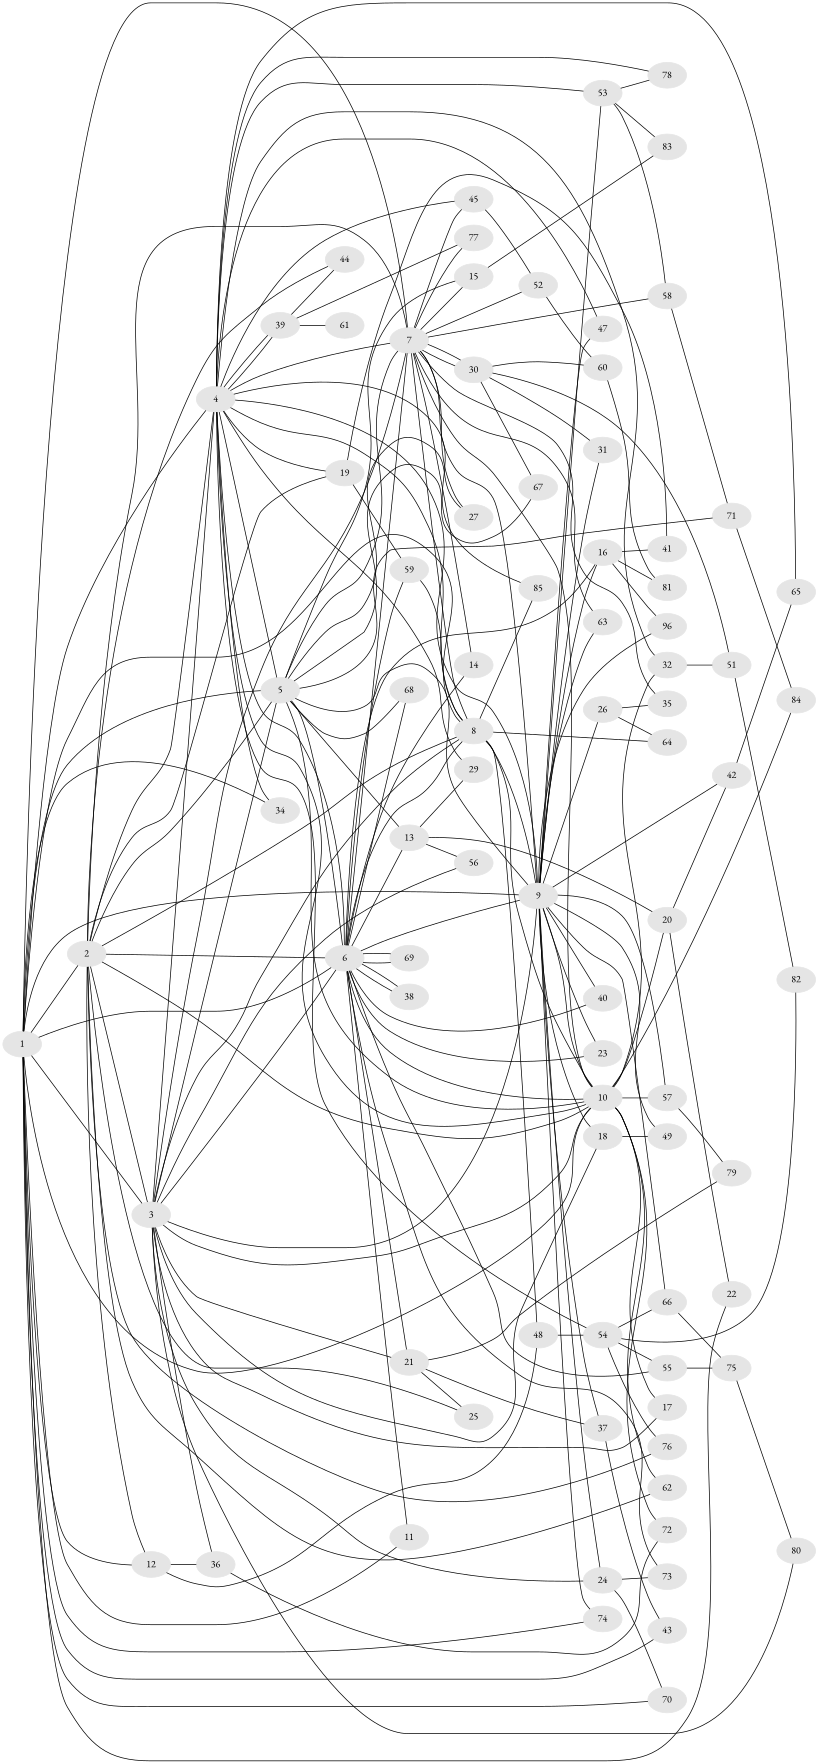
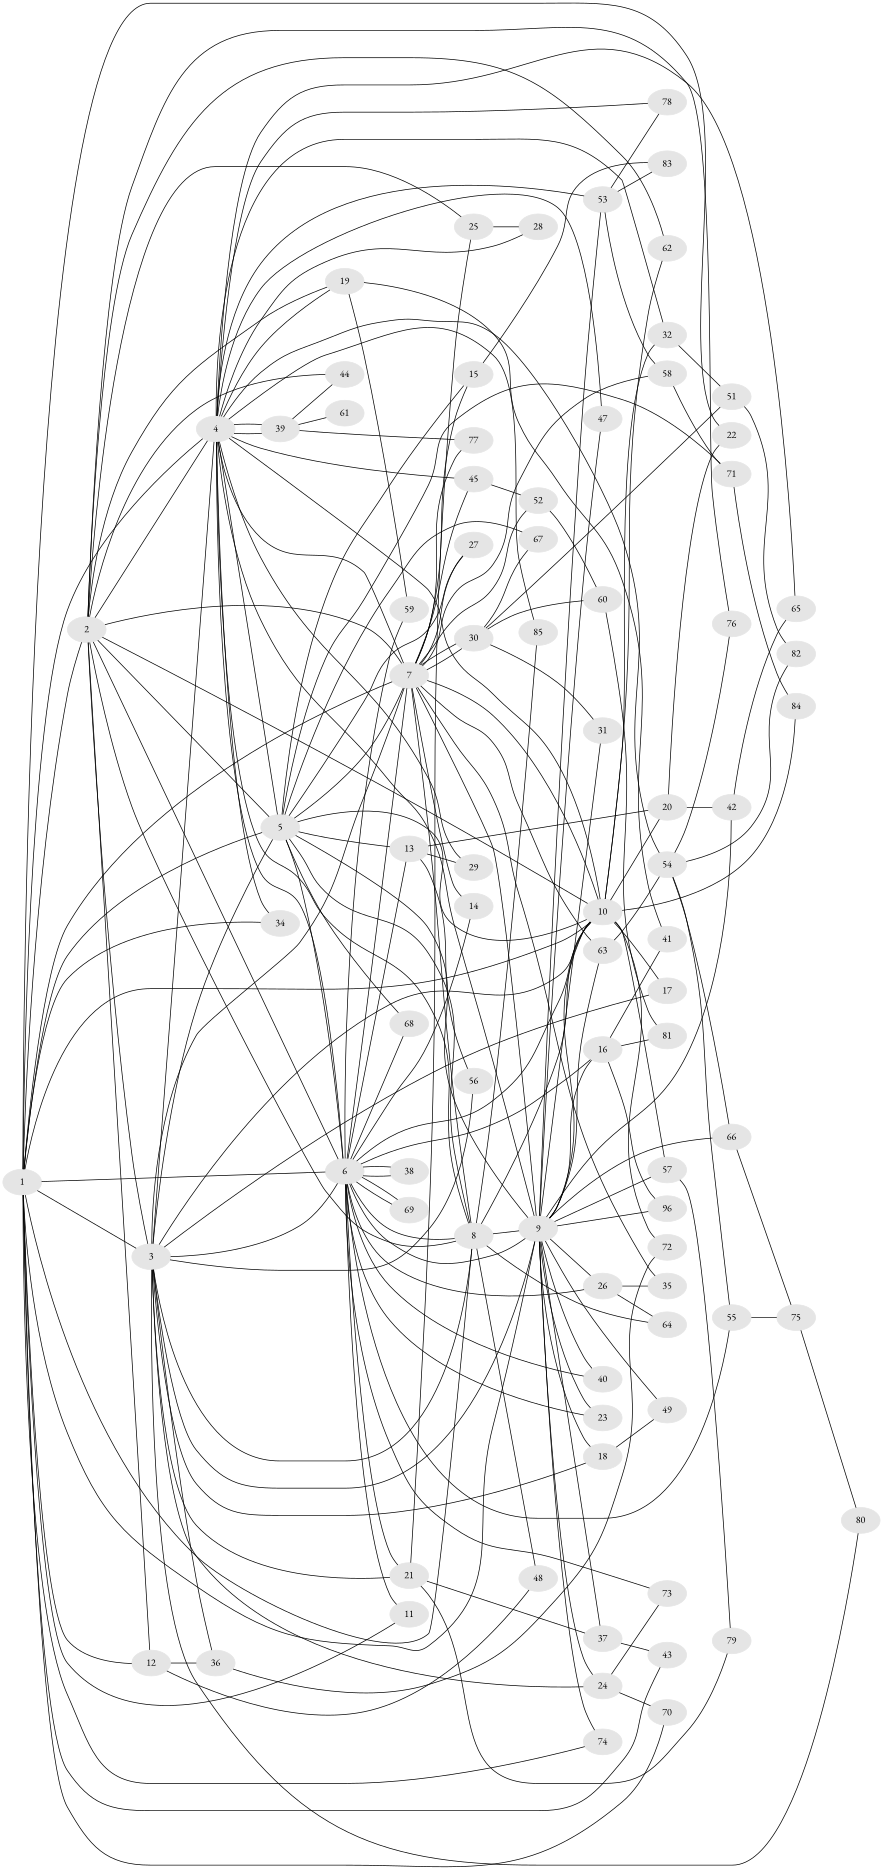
node "28": added
edge "59" -- "8": now "5" -- "8"
edge "6" -- "26": added
edge "48" -- "54": now "63" -- "54"
